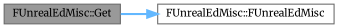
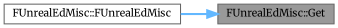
edge "FUnrealEdMisc::Get" -> "FUnrealEdMisc::FUnrealEdMisc": reversed
